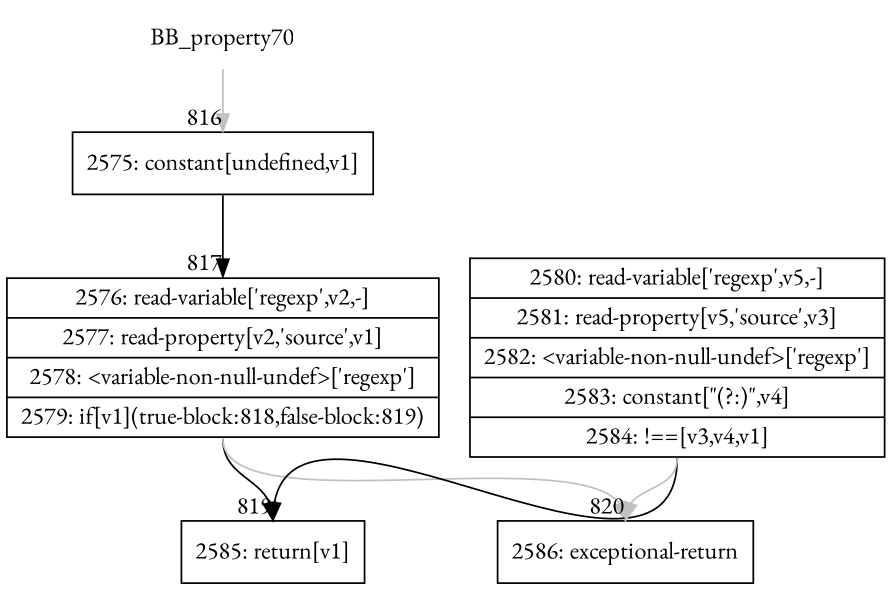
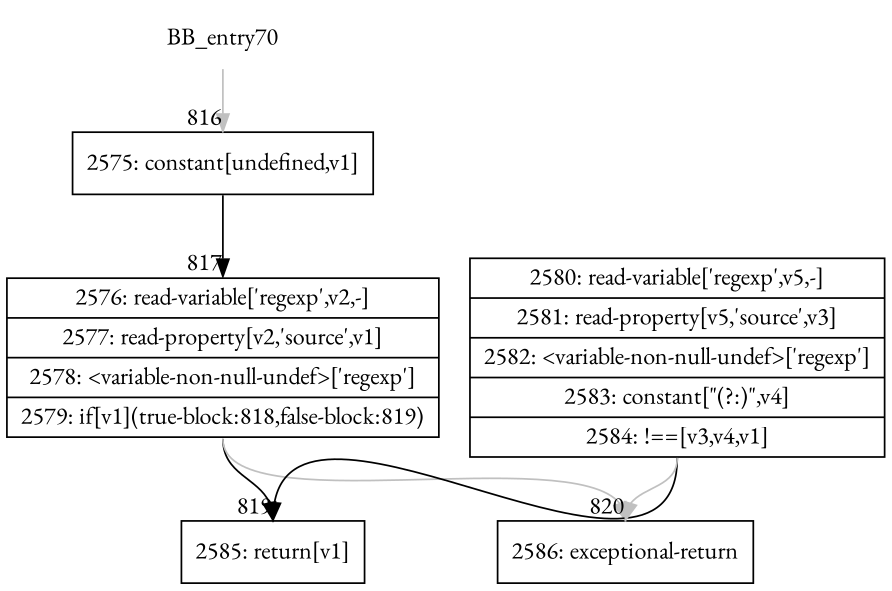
node "BB_property70": label "BB_property70" -> "BB_entry70"
